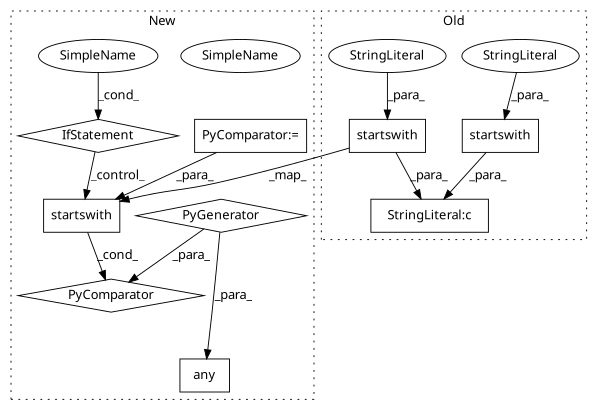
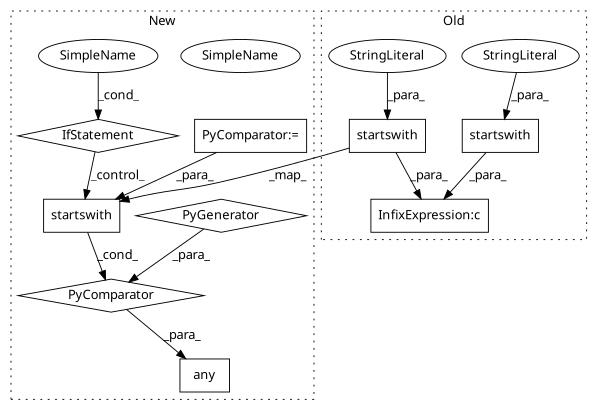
node "StringLiteral:c": label "StringLiteral:c" -> "InfixExpression:c"
edge "PyGenerator" -> "any": now "PyComparator" -> "any"
